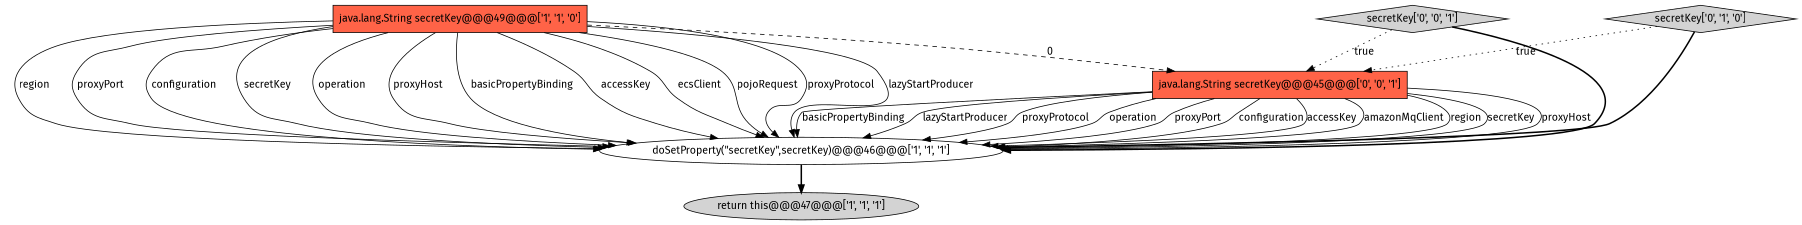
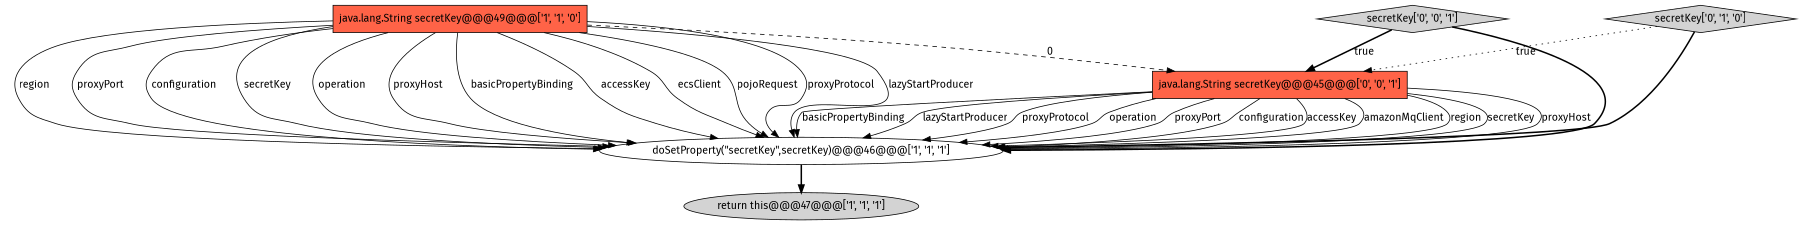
edge "secretKey['0', '0', '1']" -> "java.lang.String secretKey@@@45@@@['0', '0', '1']": style dotted -> bold
